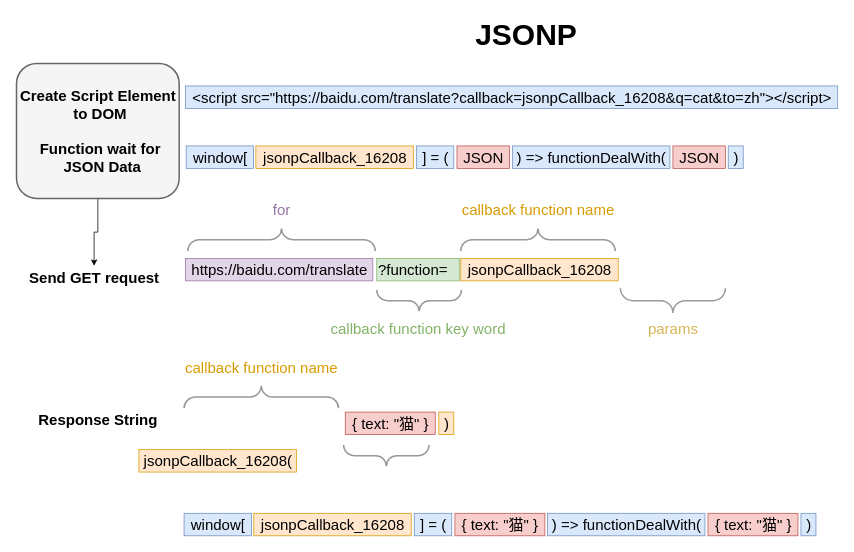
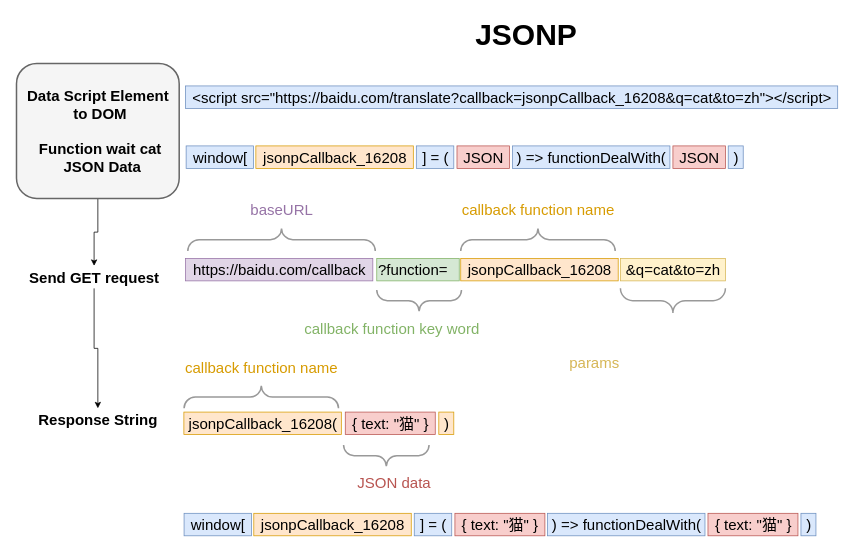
node "Create Script Element to DOM": label "Create Script Element to DOM" -> "Data Script Element to DOM"
node "Function wait for JSON Data": label "Function wait for JSON Data" -> "Function wait cat JSON Data"
node "for": label "for" -> "baseURL"
node "https://baidu.com/translate": label "https://baidu.com/translate" -> "https://baidu.com/callback"
node "&q=cat&to=zh": added
node "callback function key word": moved (418, 329) -> (392, 329)
node "params": moved (673, 329) -> (594, 363)
edge "Send GET request" -> "Response String": added
node "jsonpCallback_16208(": moved (218, 461) -> (263, 423)
node "JSON data": added
